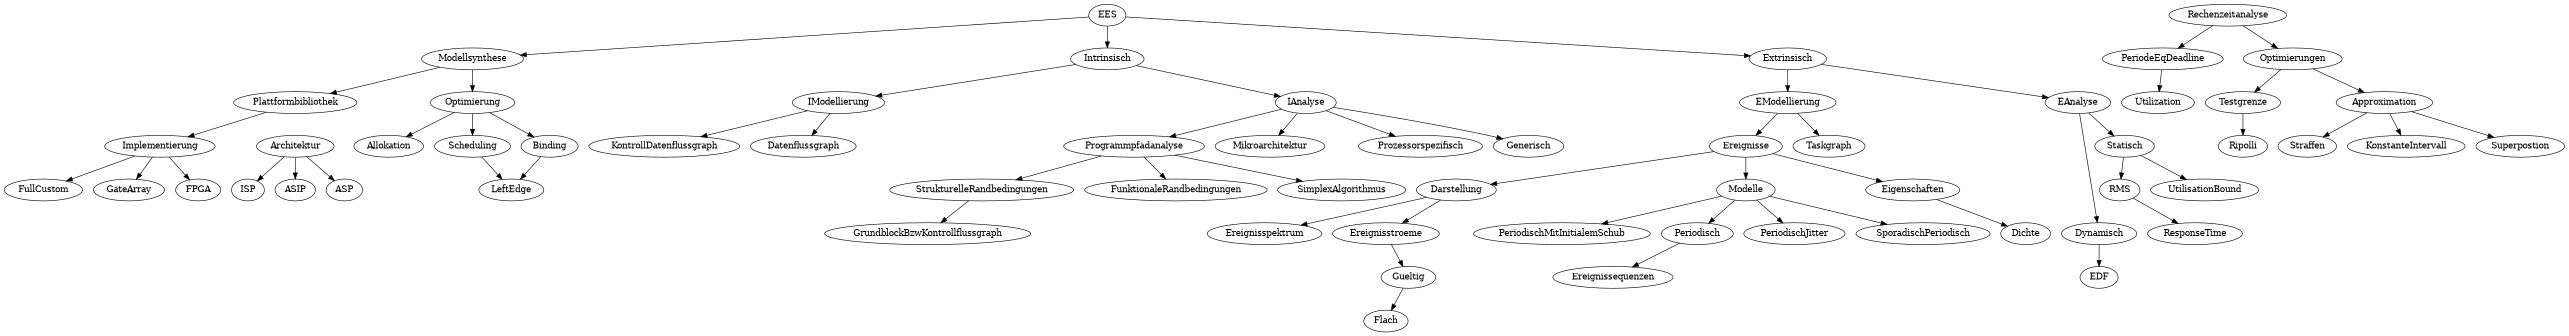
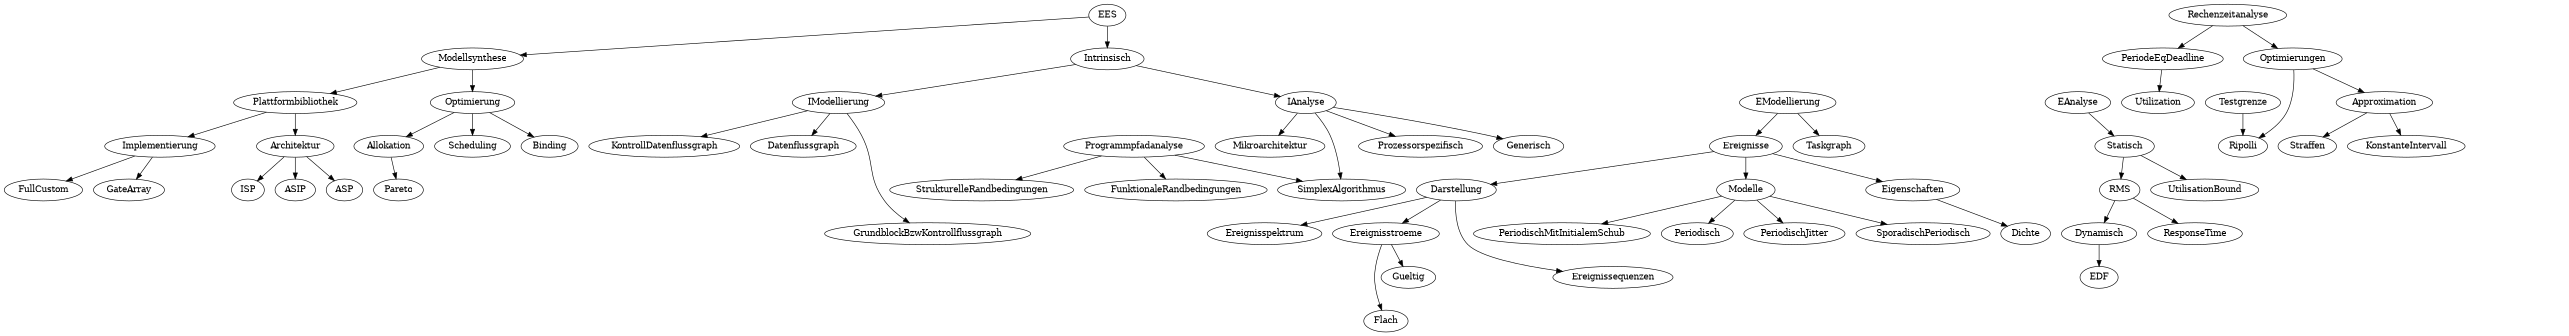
node "Extrinsisch": removed
edge "Optimierungen" -> "Testgrenze": now "Optimierungen" -> "Ripolli"
edge "Plattformbibliothek" -> "Architektur": added
edge "IAnalyse" -> "Programmpfadanalyse": now "IAnalyse" -> "SimplexAlgorithmus"
node "Superpostion": removed
edge "EAnalyse" -> "Dynamisch": now "RMS" -> "Dynamisch"
node "FPGA": removed
node "Pareto": added
node "LeftEdge": removed
edge "StrukturelleRandbedingungen" -> "GrundblockBzwKontrollflussgraph": now "IModellierung" -> "GrundblockBzwKontrollflussgraph"
edge "Periodisch" -> "Ereignissequenzen": now "Darstellung" -> "Ereignissequenzen"
edge "Gueltig" -> "Flach": now "Ereignisstroeme" -> "Flach"
